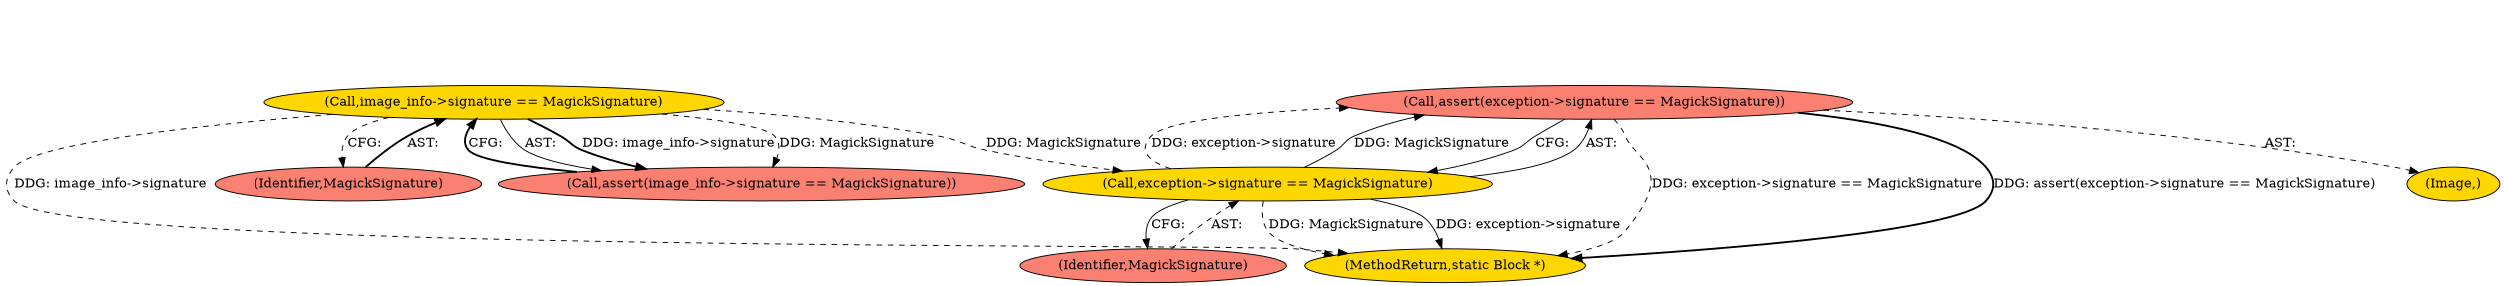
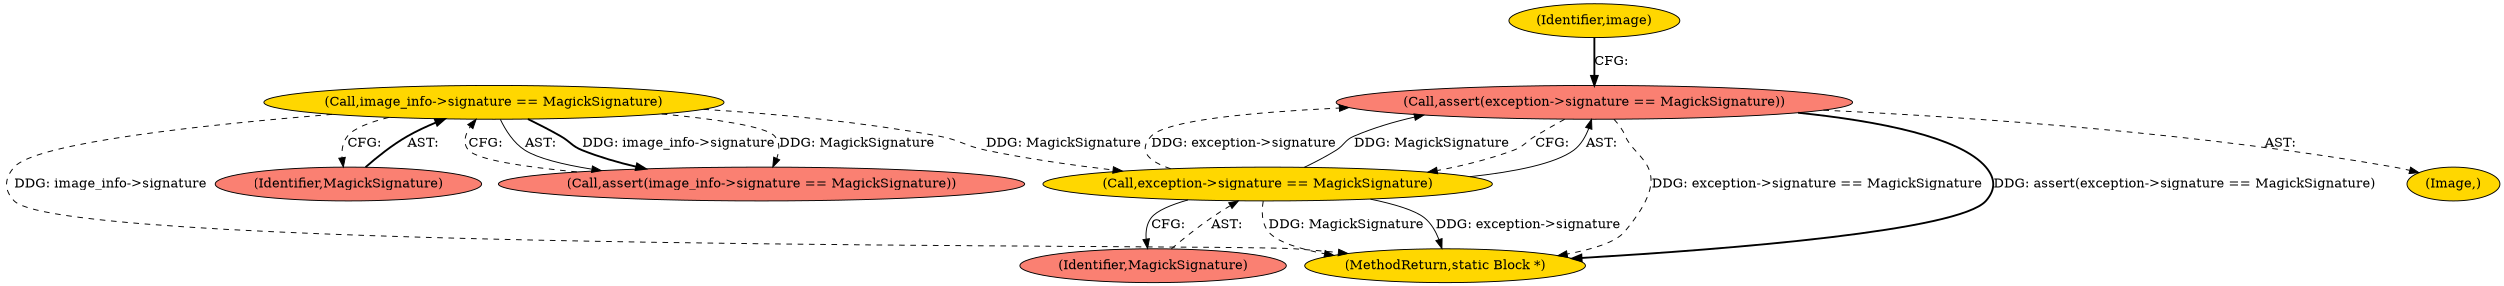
node "(Identifier,image)": added
edge "(Call,assert(exception->signature == MagickSignature))" -> "(Call,exception->signature == MagickSignature)": style solid -> dashed
edge "(Call,assert(image_info->signature == MagickSignature))" -> "(Call,image_info->signature == MagickSignature)": style bold -> dashed
